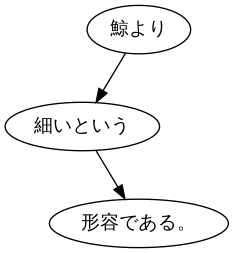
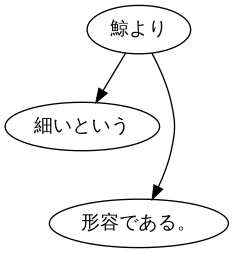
edge "細いという" -> "形容である。": now "鯨より" -> "形容である。"
